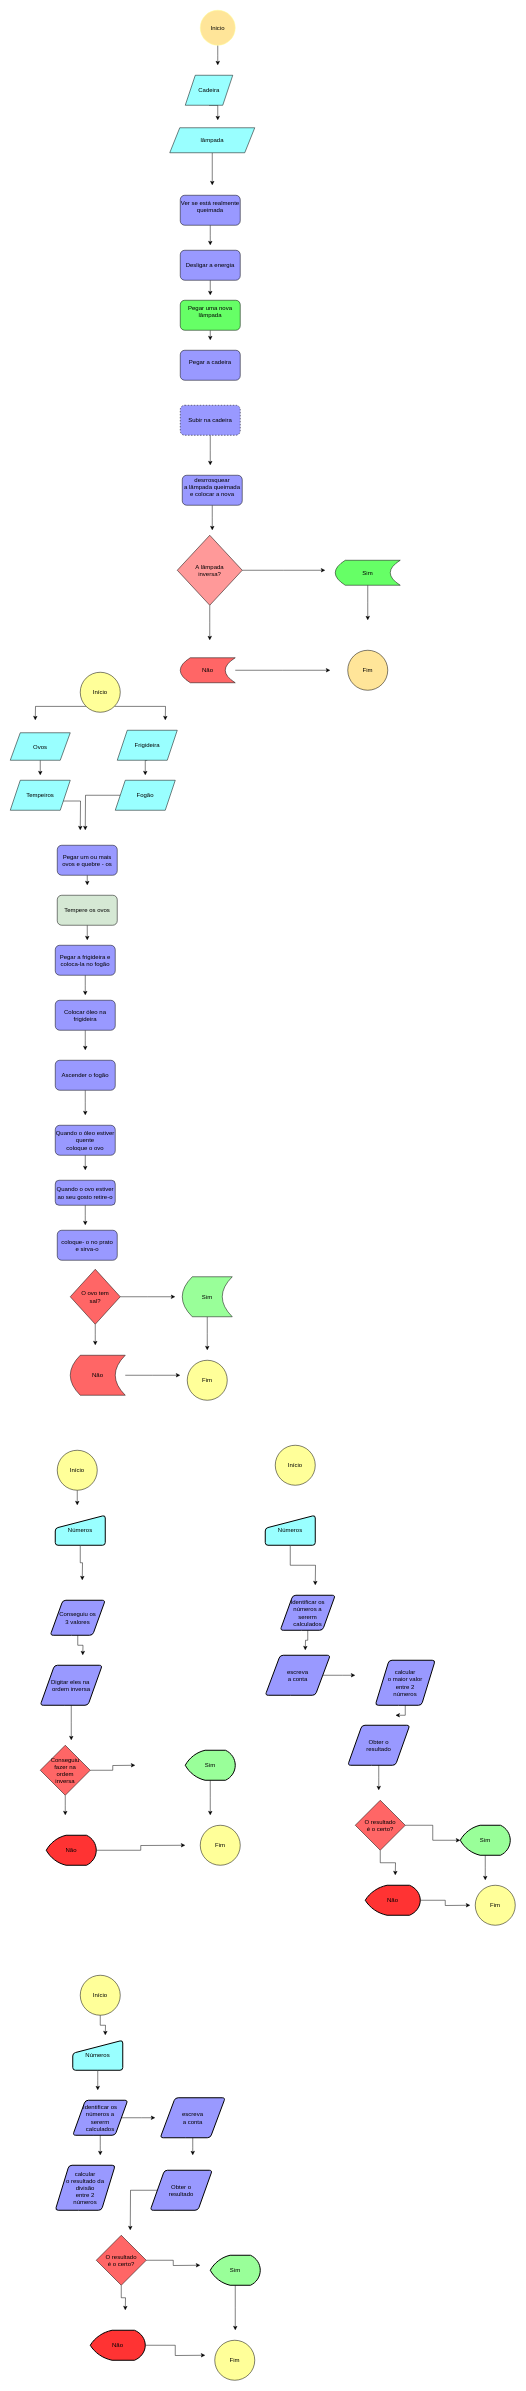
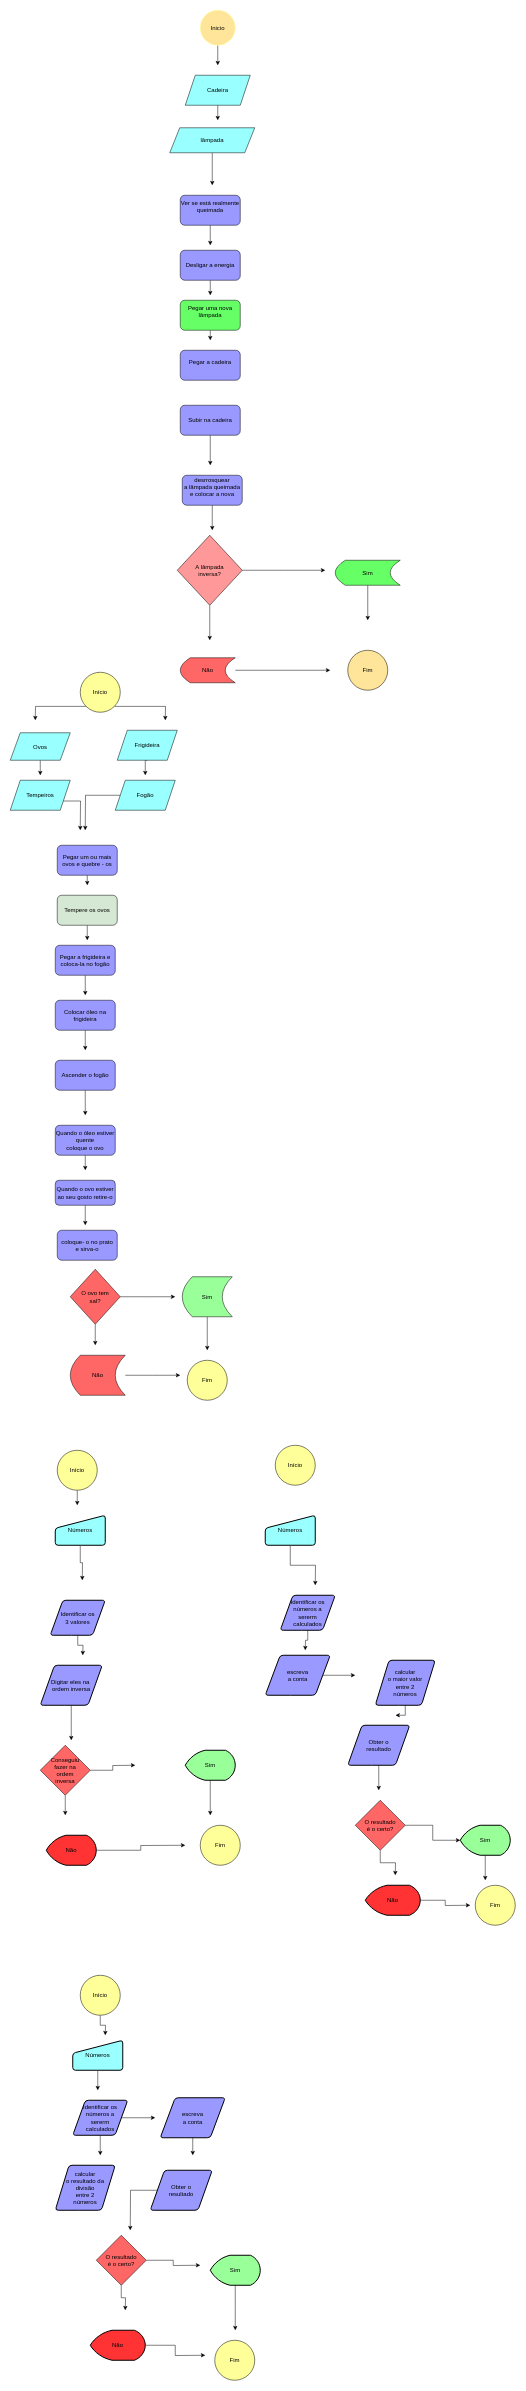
node "Cadeira": size 48x30 -> 65x30
node "Subir na cadeira": style dashed -> solid
node "Conseguiu os 3 valores": label "Conseguiu os 3 valores" -> "Identificar os 3 valores"
